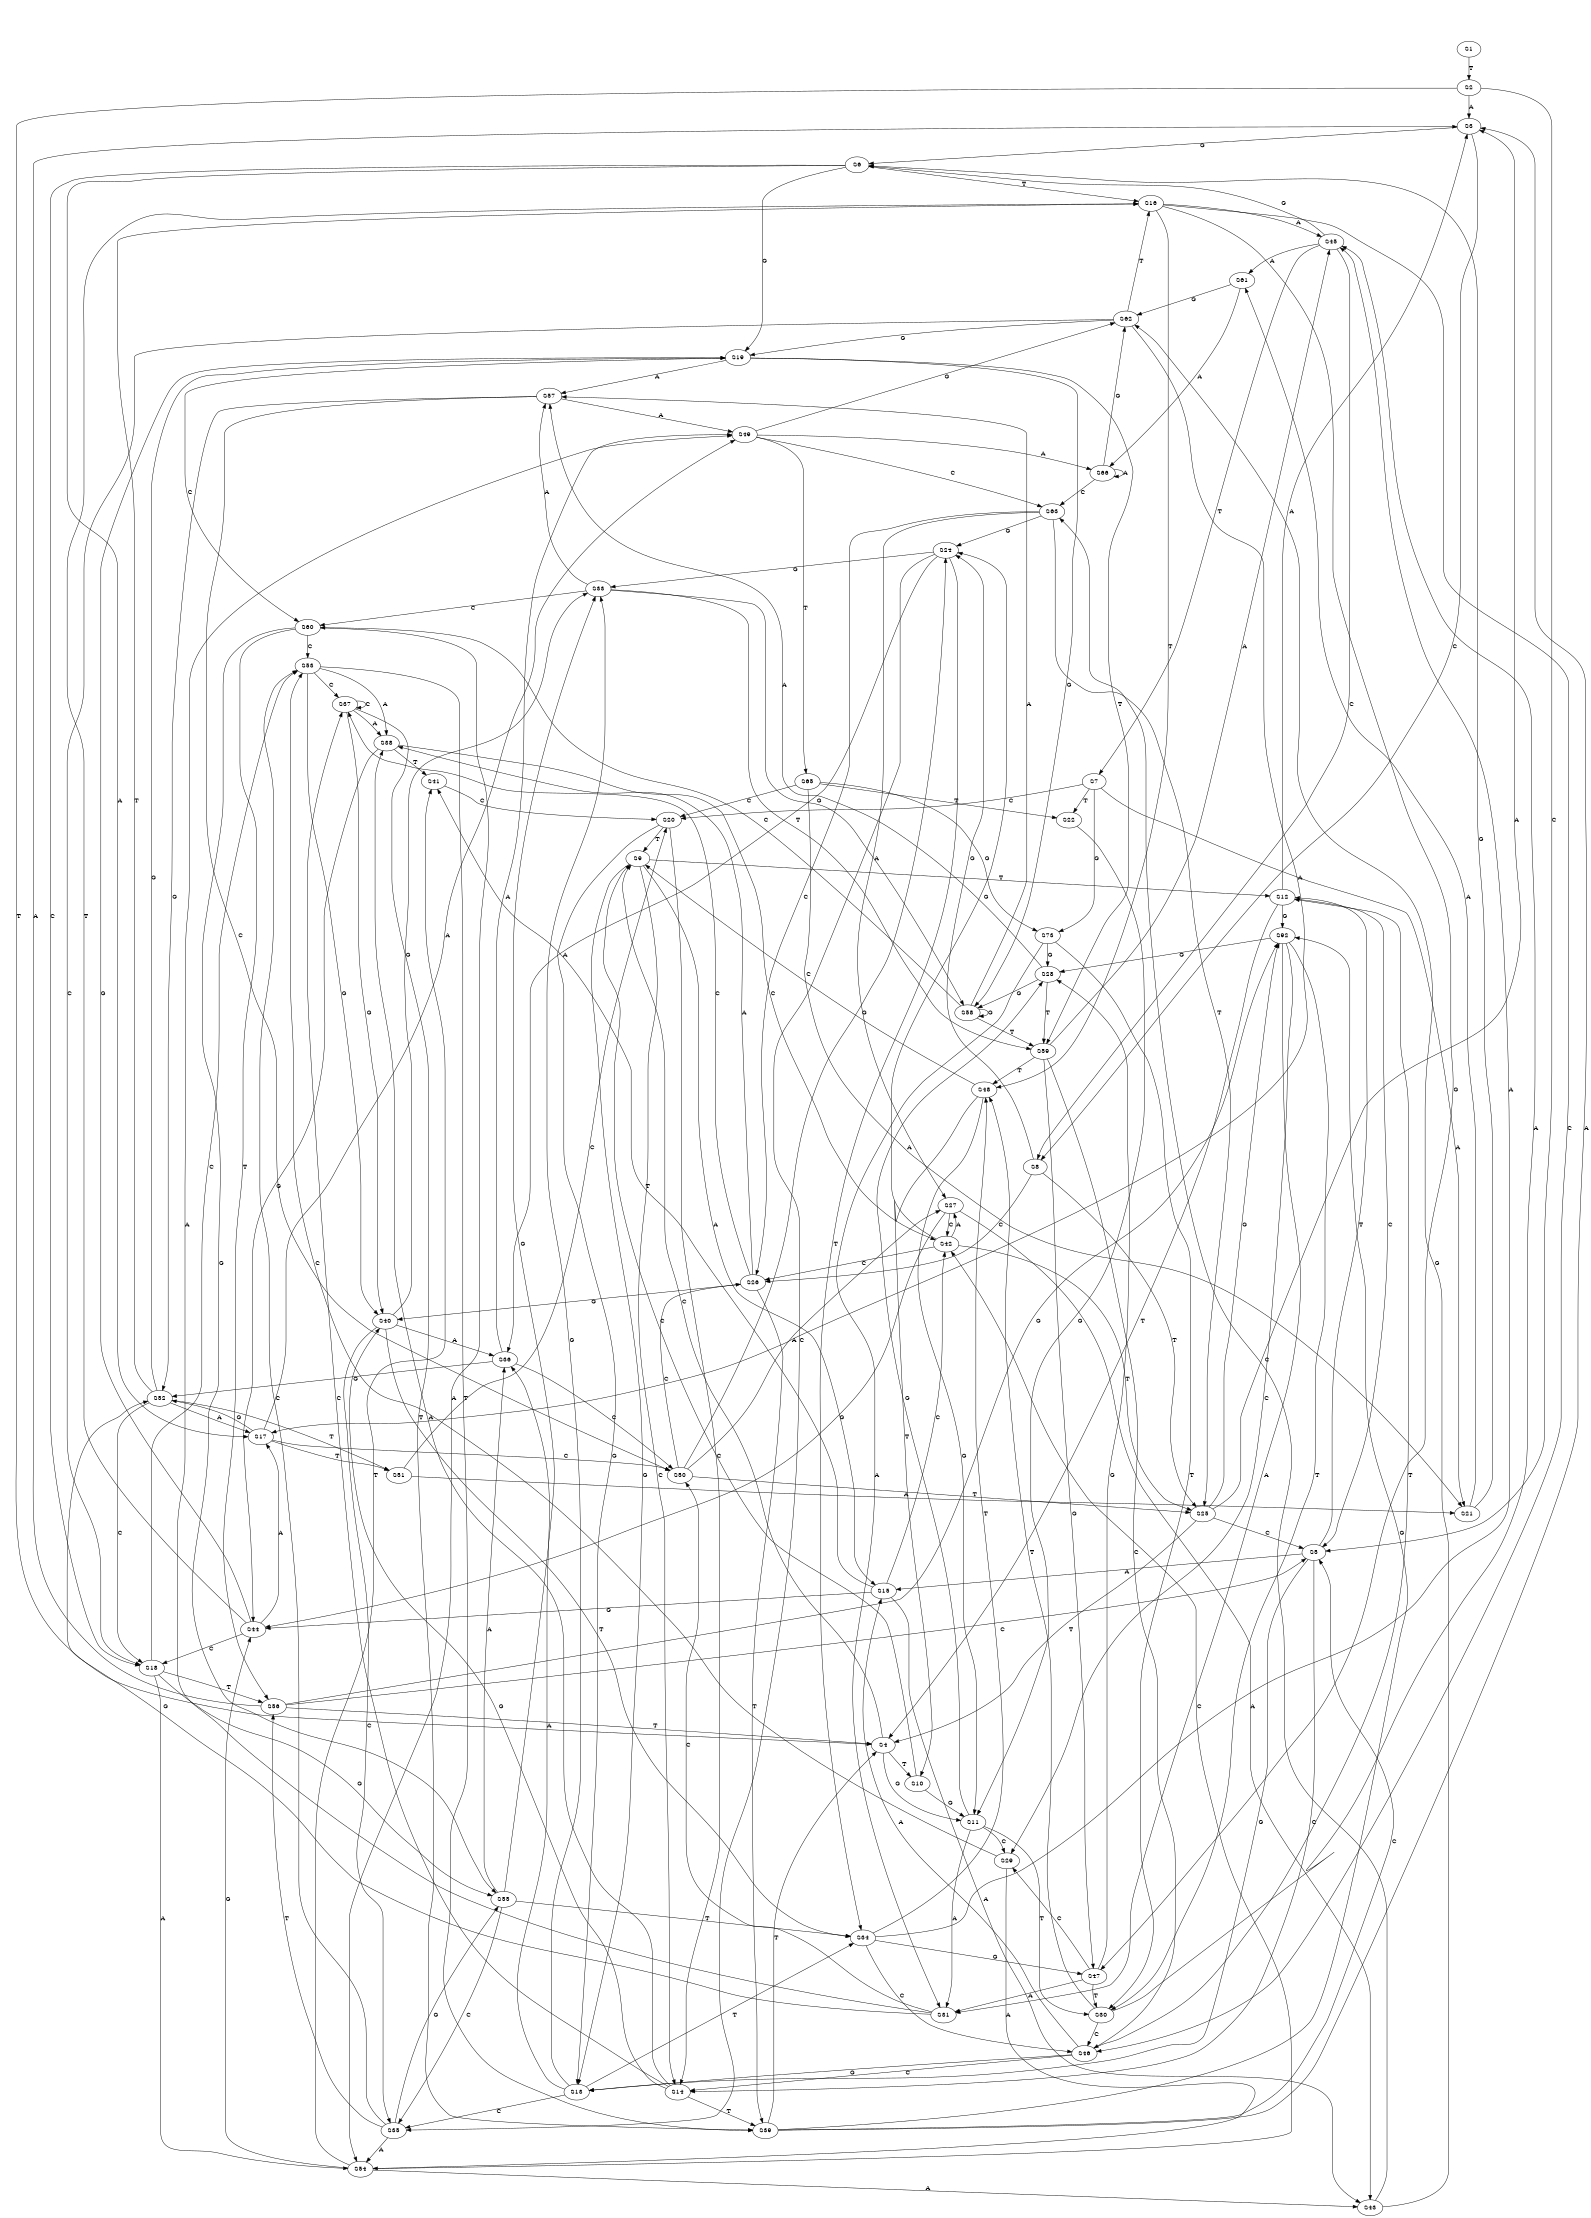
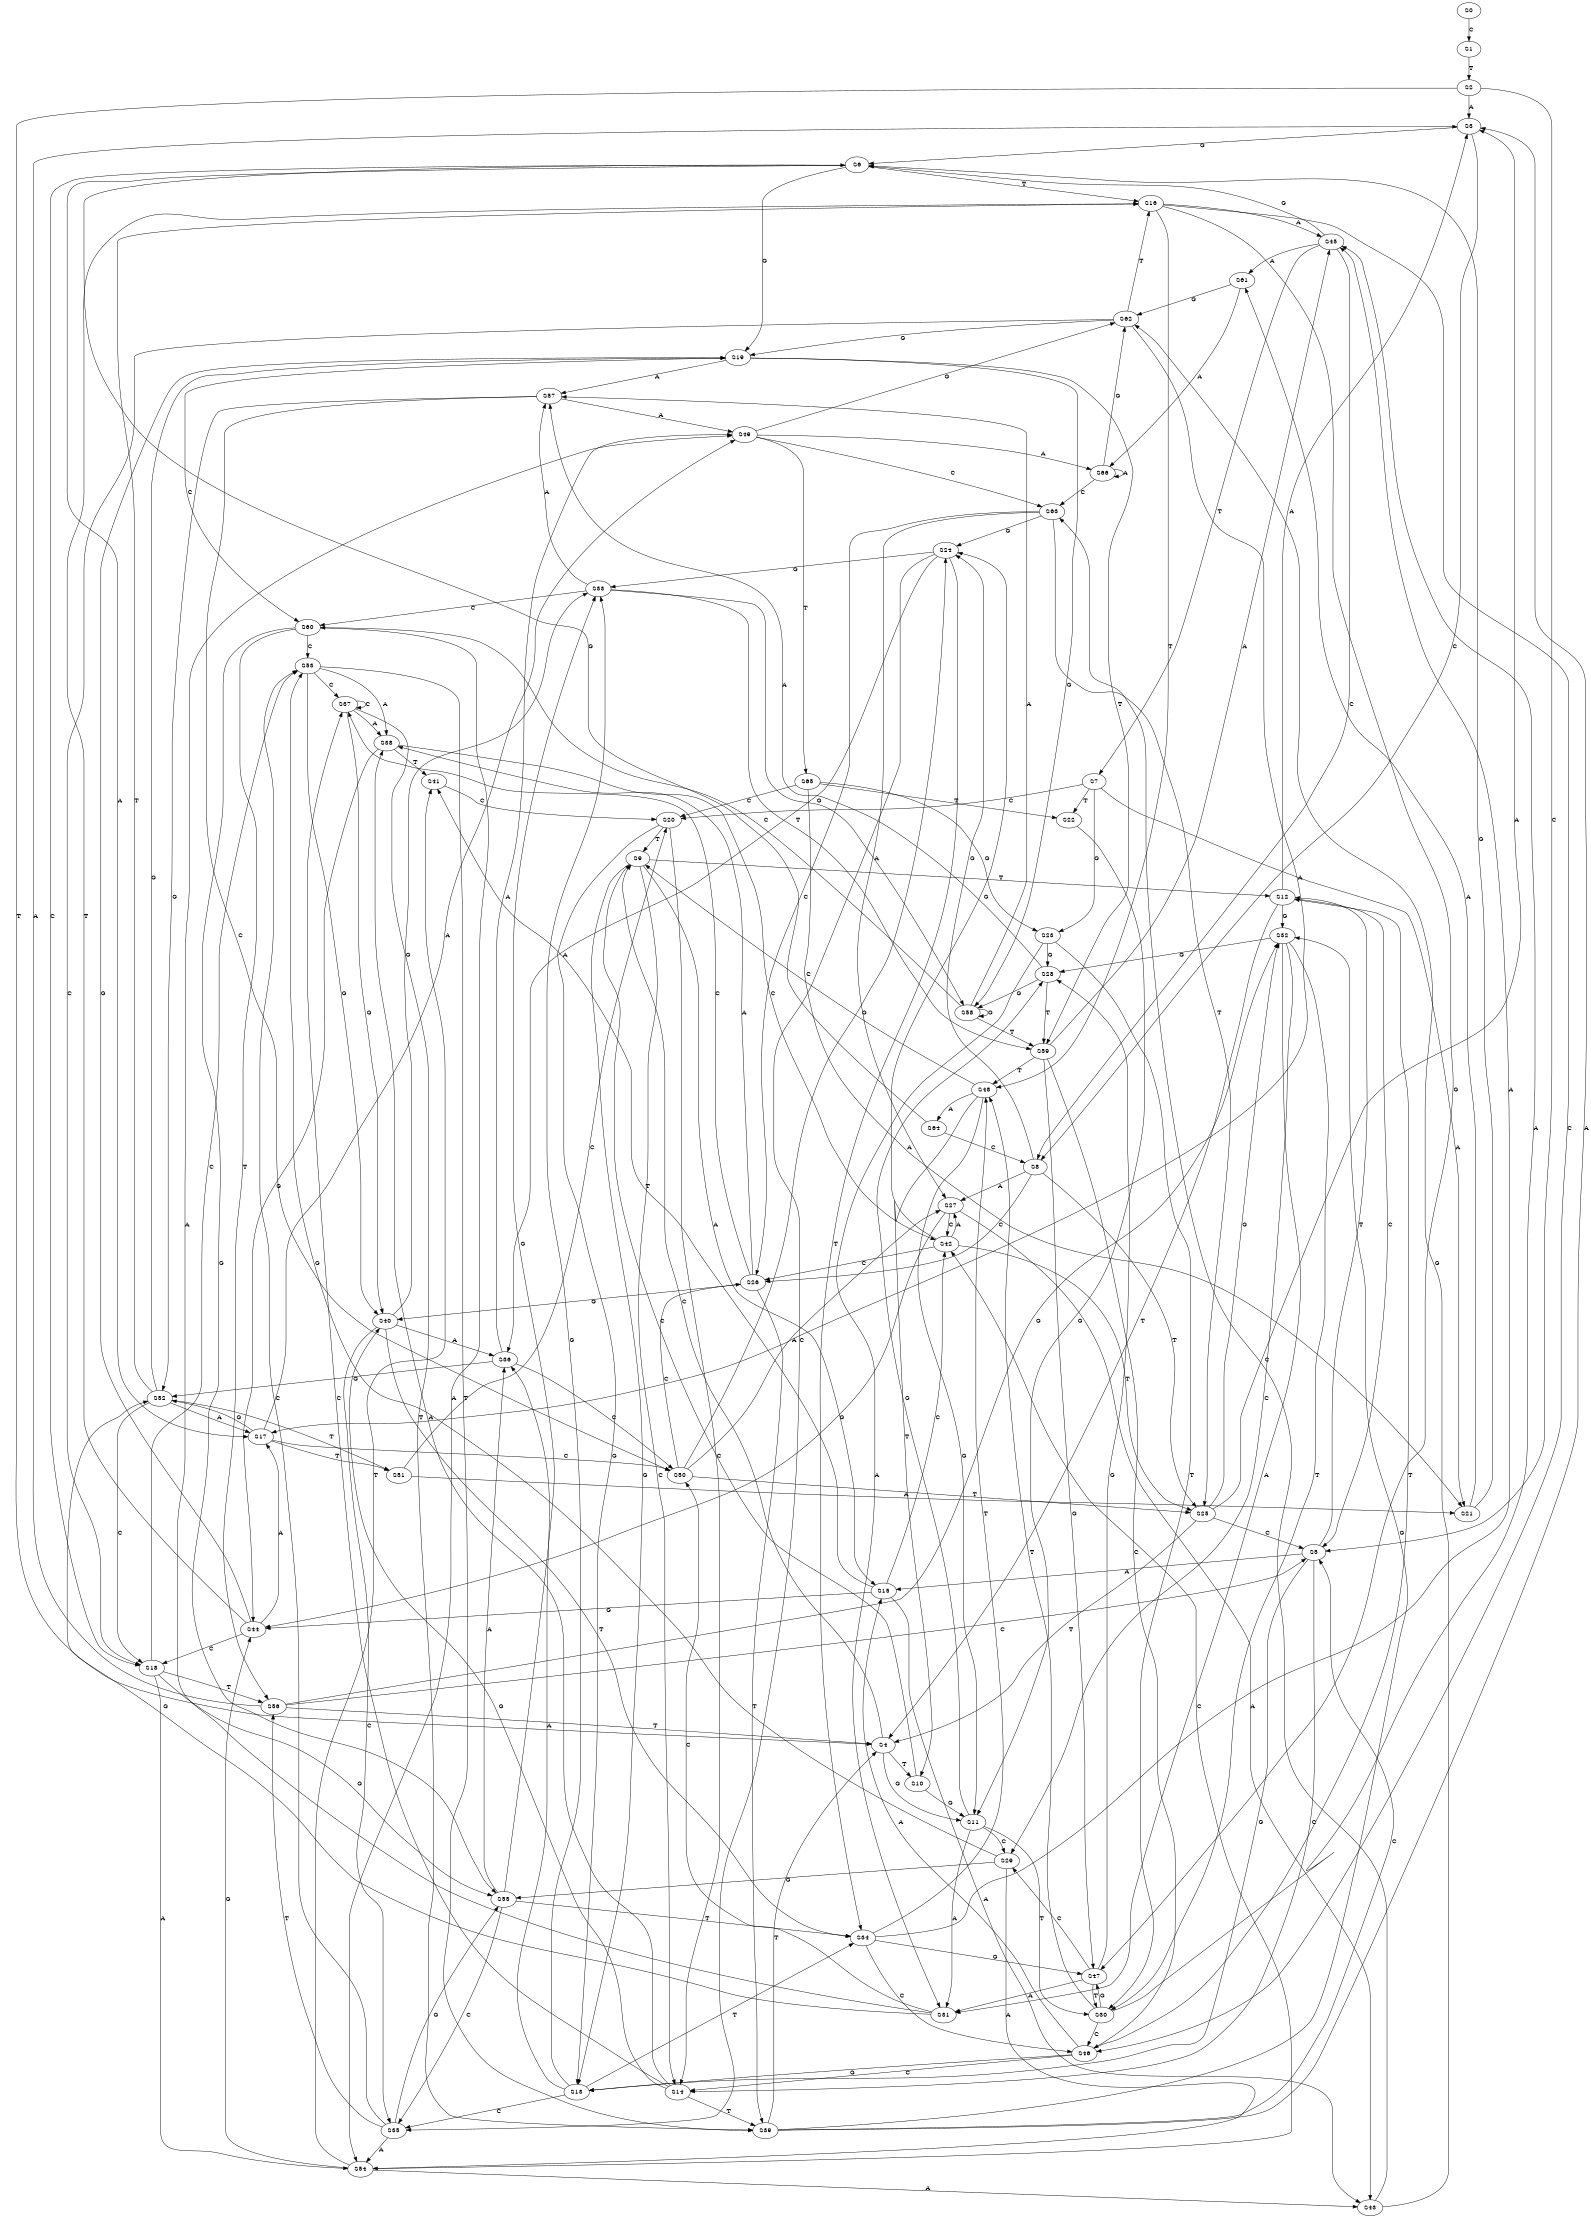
node "S0": added
node "S73": label "S73" -> "S23"
node "S92": label "S92" -> "S32"
node "S64": added
edge "S8" -> "S27": added, label "A"
edge "S29" -> "S53": label "C" -> "G"
edge "S29" -> "S55": added, label "G"
edge "S30" -> "S47": added, label "G"
